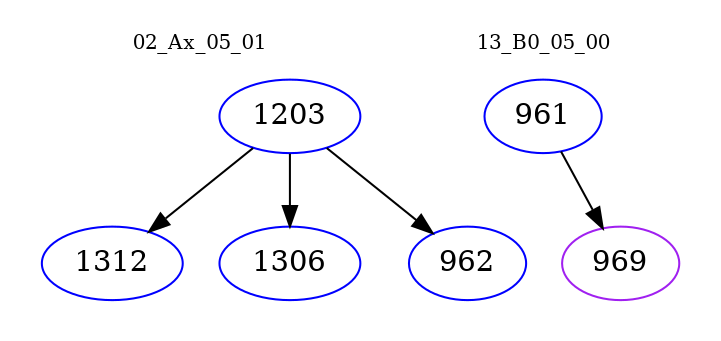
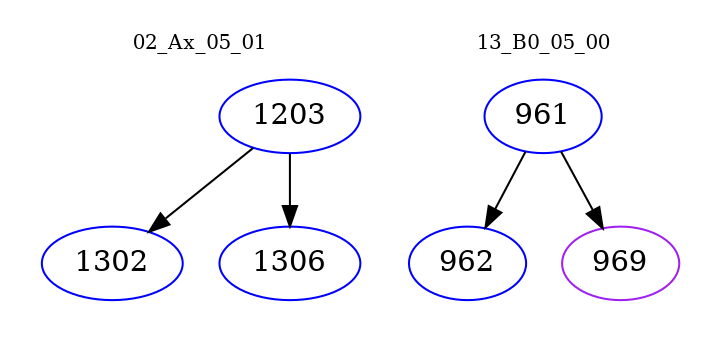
edge "1203" -> "962": now "961" -> "962"
node "1312": label "1312" -> "1302"
